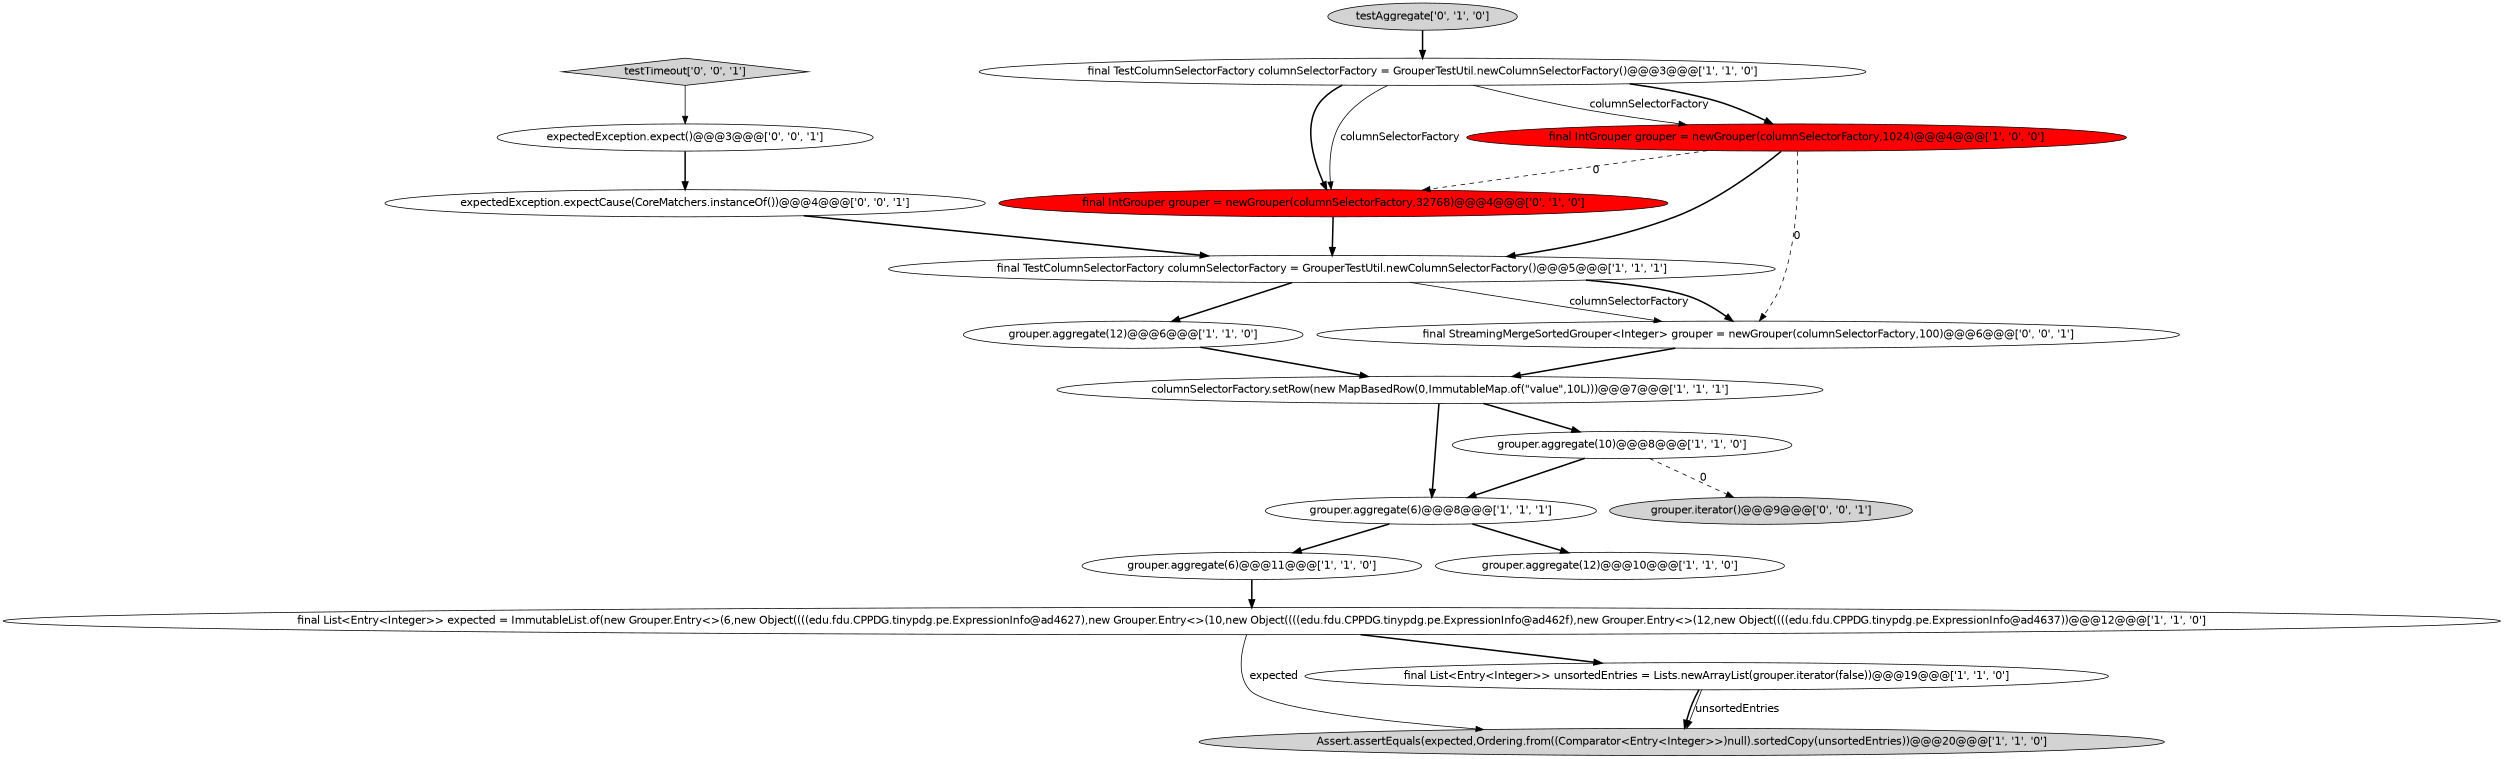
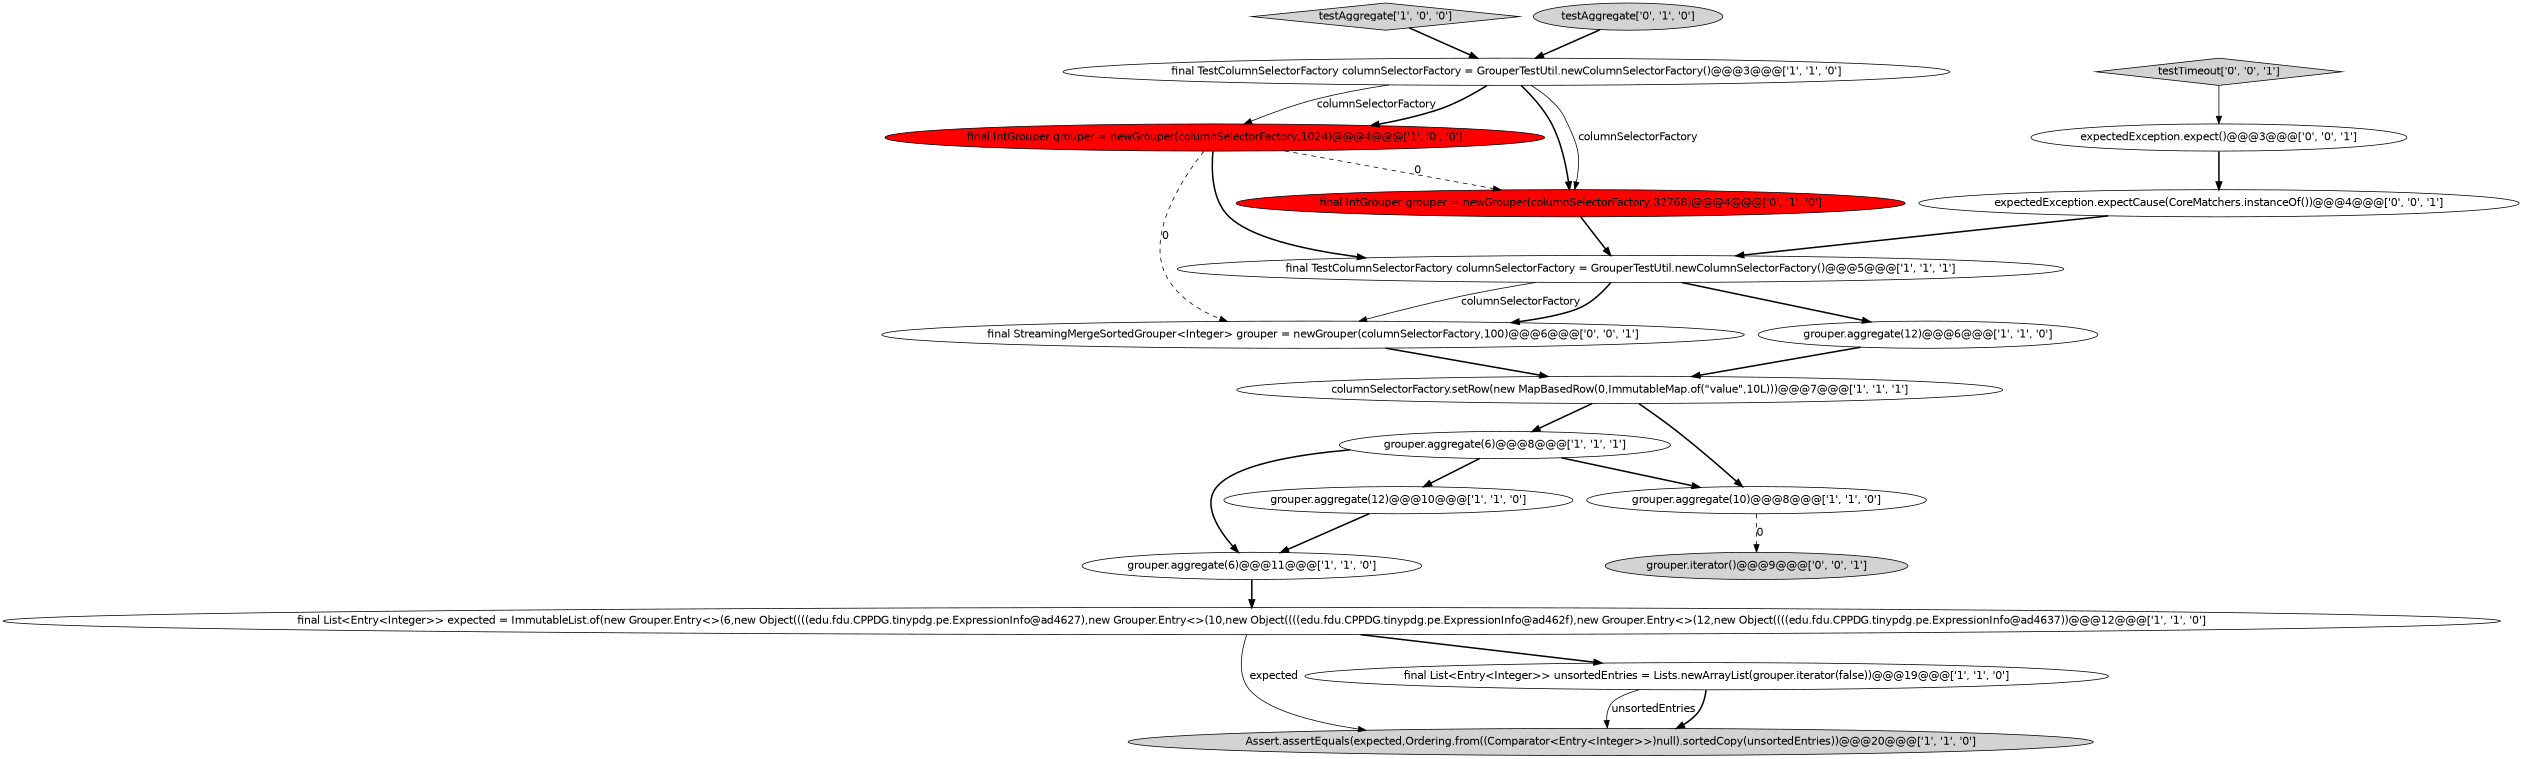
node "testAggregate['1', '0', '0']": added
edge "grouper.aggregate(10)@@@8@@@['1', '1', '0']" -> "grouper.aggregate(6)@@@8@@@['1', '1', '1']": reversed
edge "grouper.aggregate(12)@@@10@@@['1', '1', '0']" -> "grouper.aggregate(6)@@@11@@@['1', '1', '0']": added
